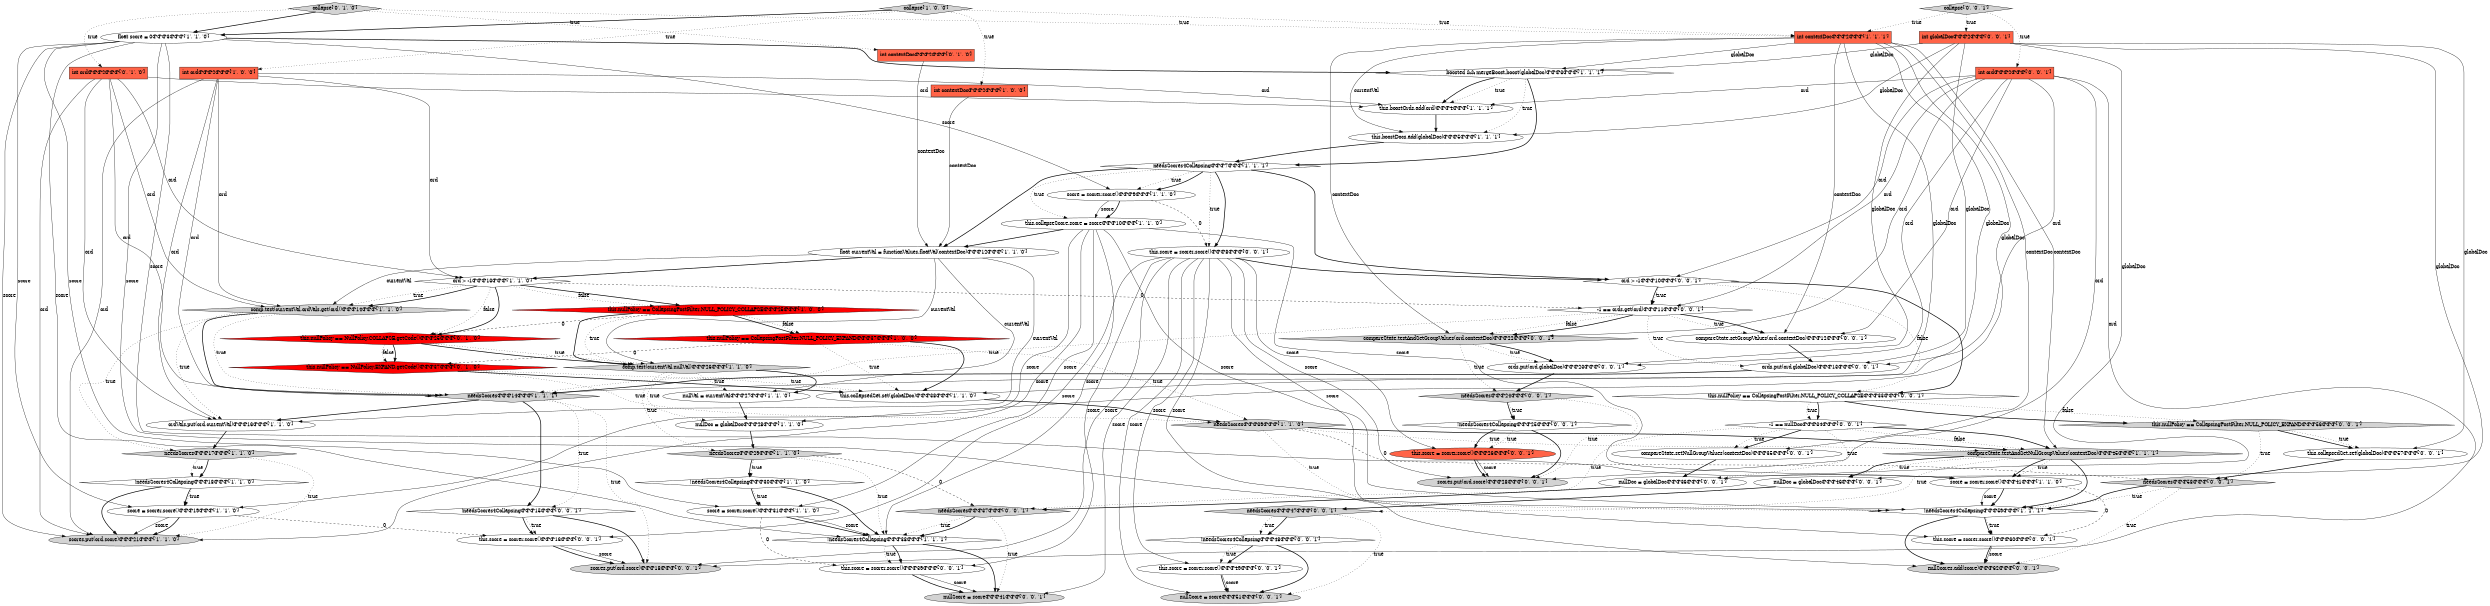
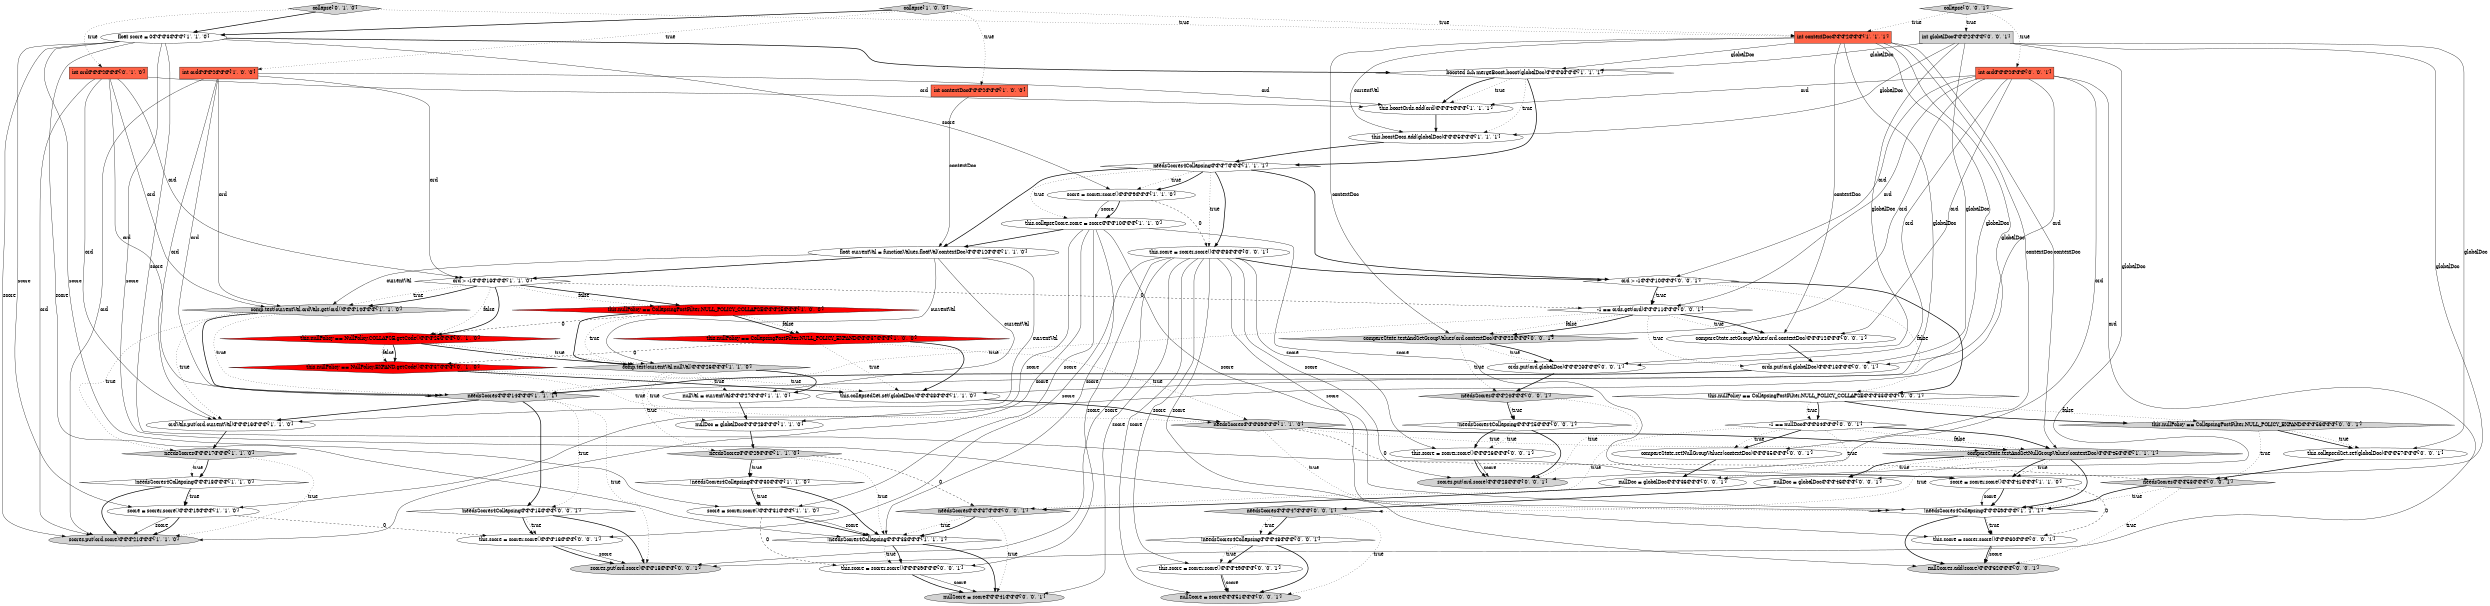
node "int globalDoc@@@2@@@['0', '0', '1']": fillcolor tomato -> lightgray
node "int contextDoc@@@2@@@['0', '1', '0']": removed
node "this.score = scorer.score()@@@26@@@['0', '0', '1']": fillcolor tomato -> white
